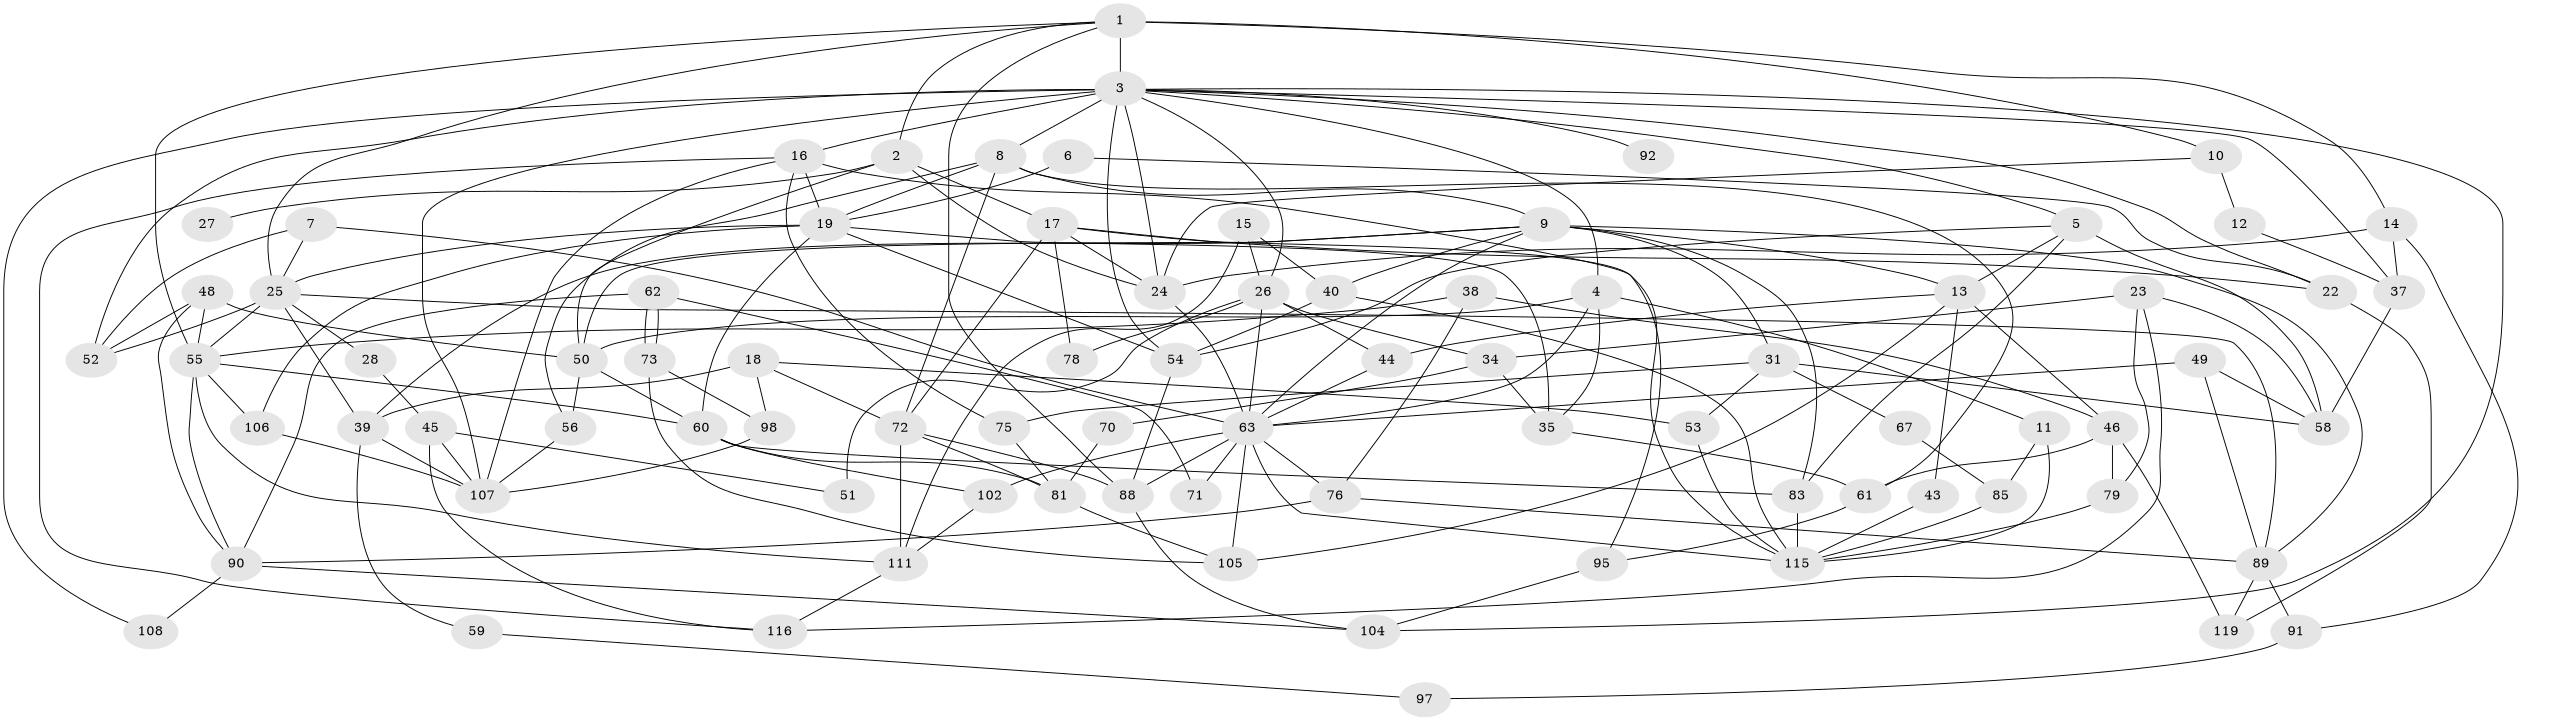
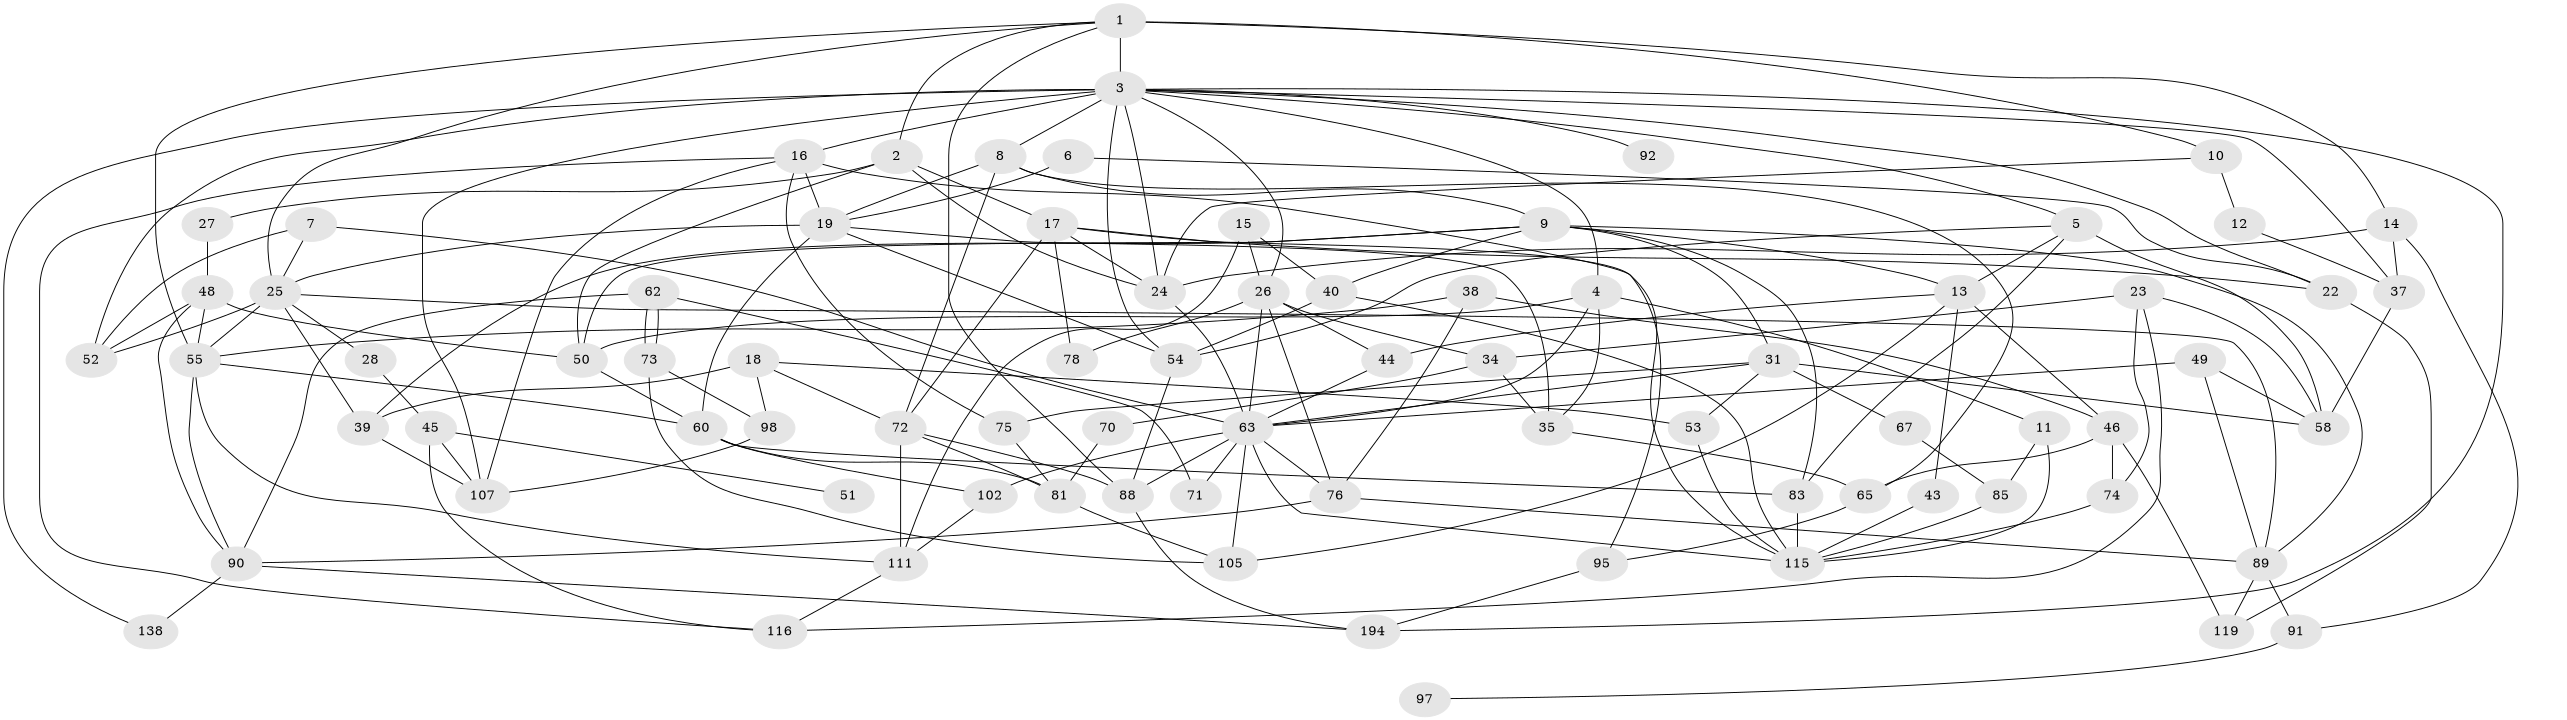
edge "27" -- "48": added
edge "9" -- "63": now "31" -- "63"
edge "26" -- "51": now "26" -- "76"
node "106": removed
node "56": removed
node "61": label "61" -> "65"
node "79": label "79" -> "74"
node "108": label "108" -> "138"
node "59": removed
node "104": label "104" -> "194"
